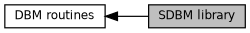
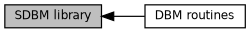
edge "SDBM library" -> "DBM routines": reversed
